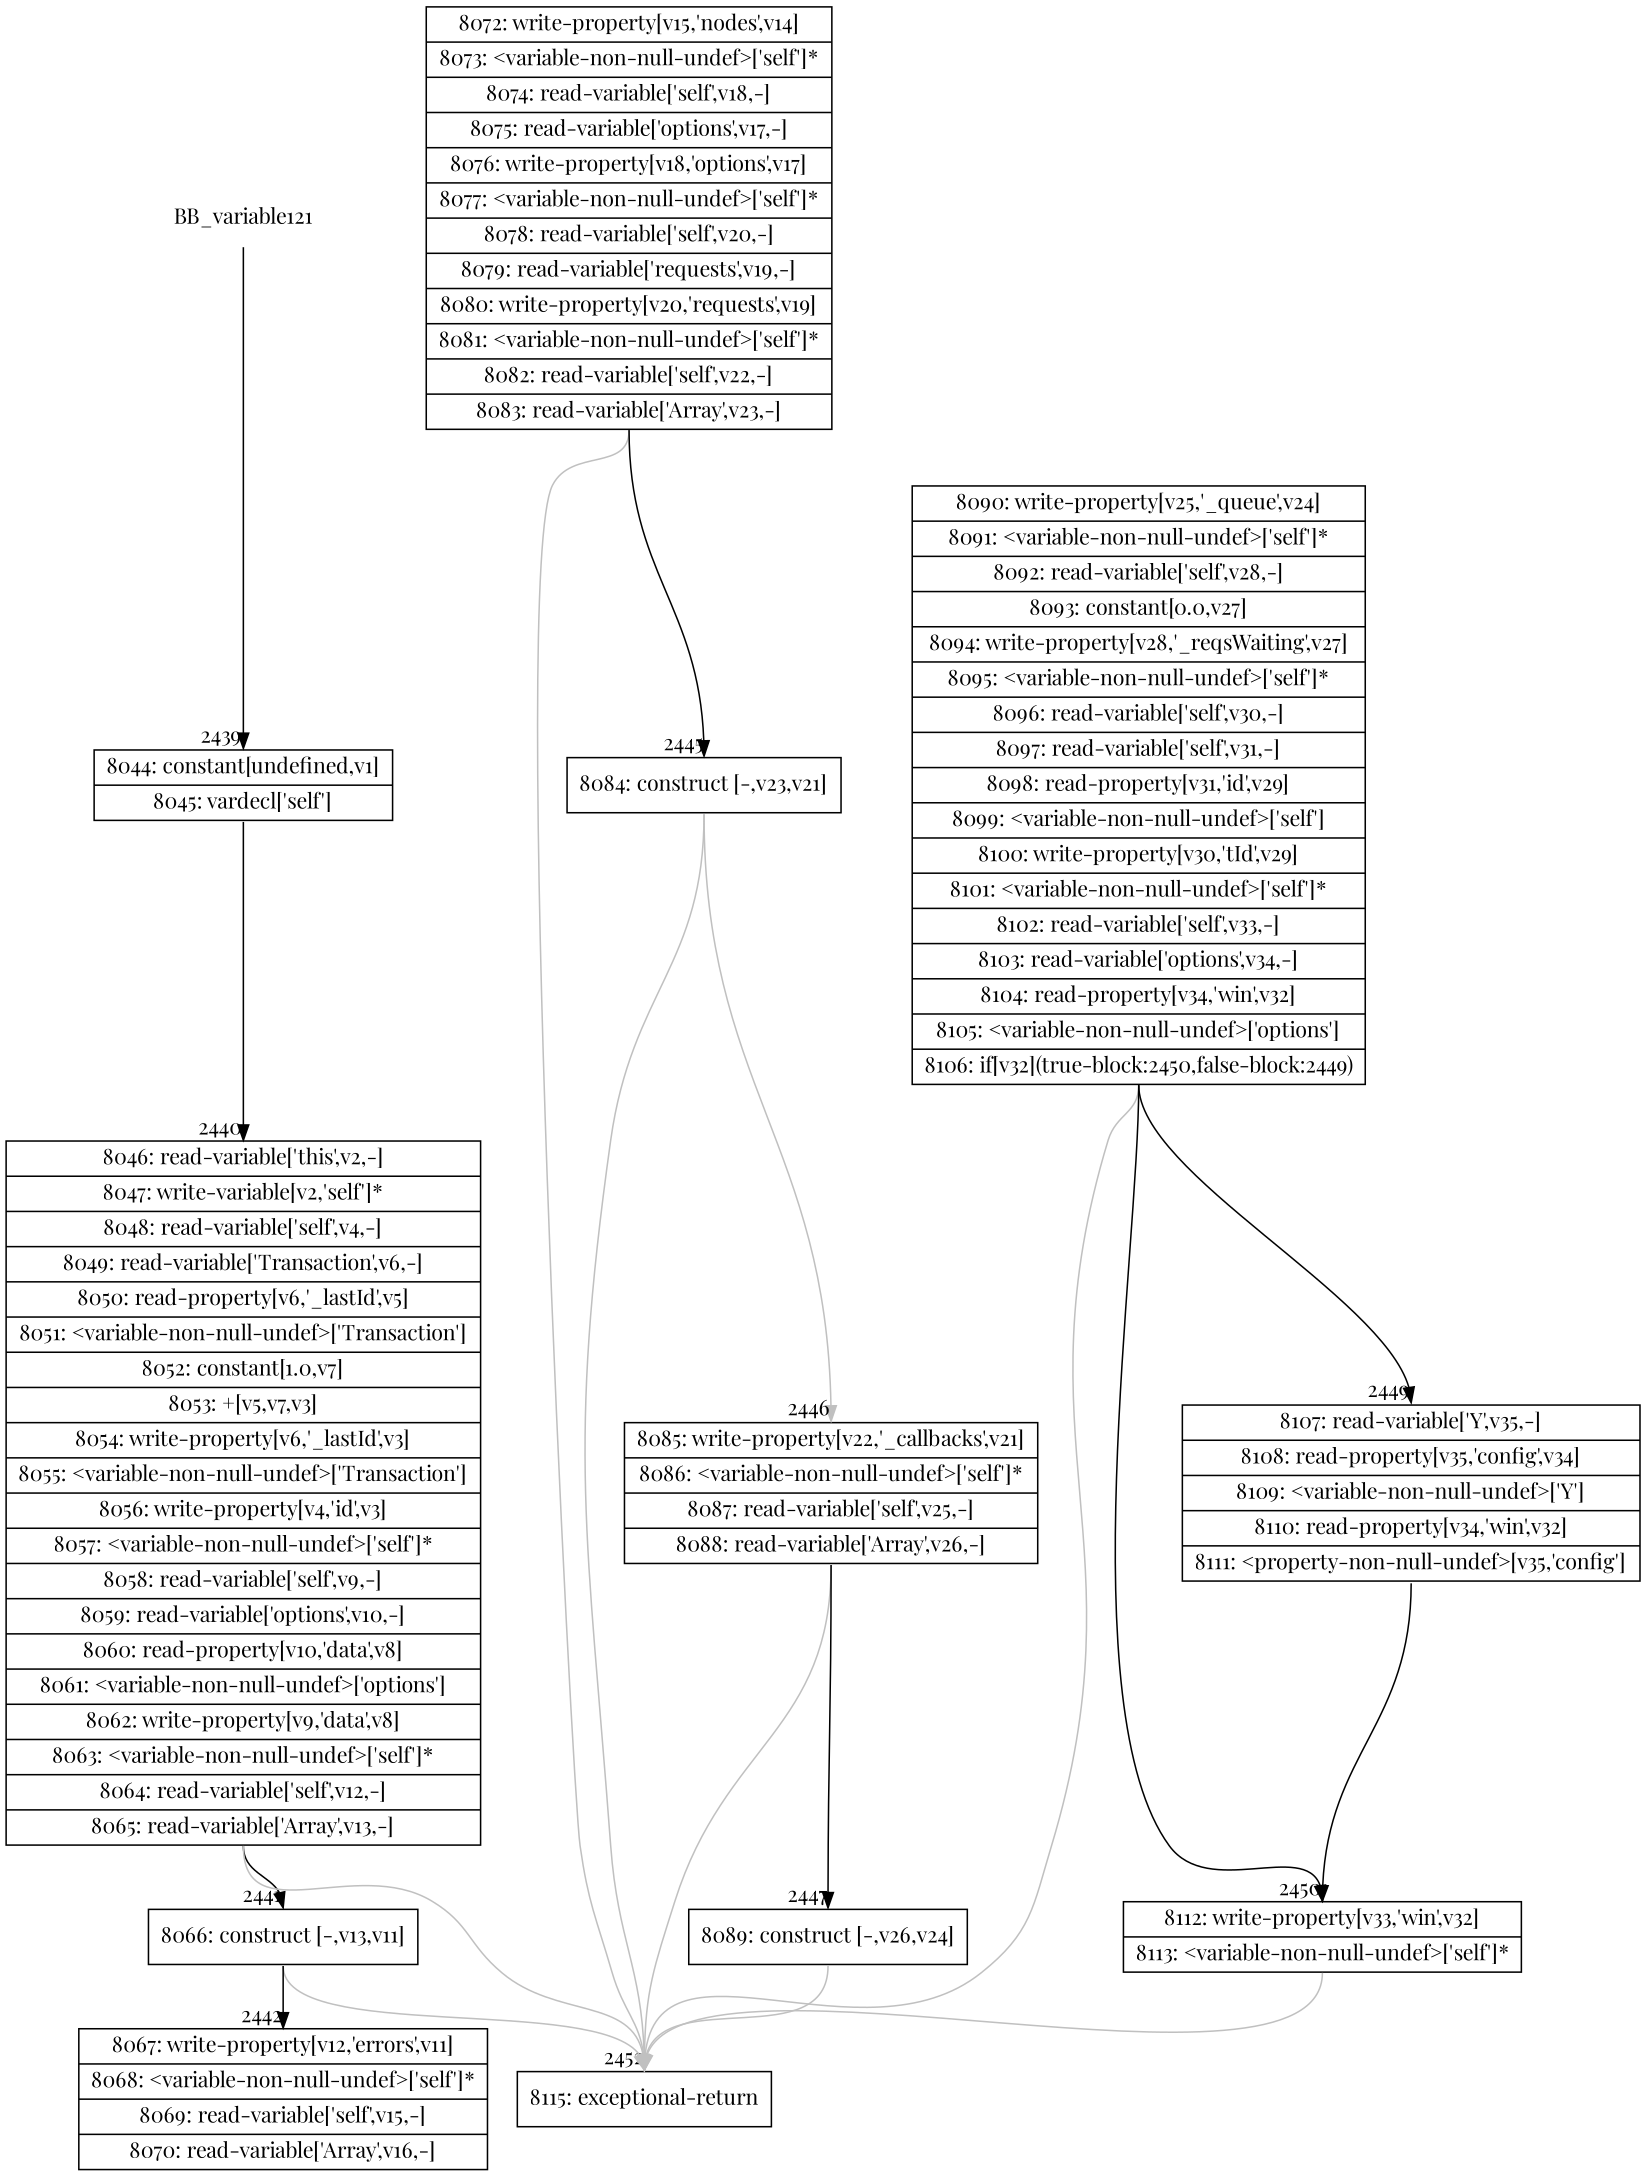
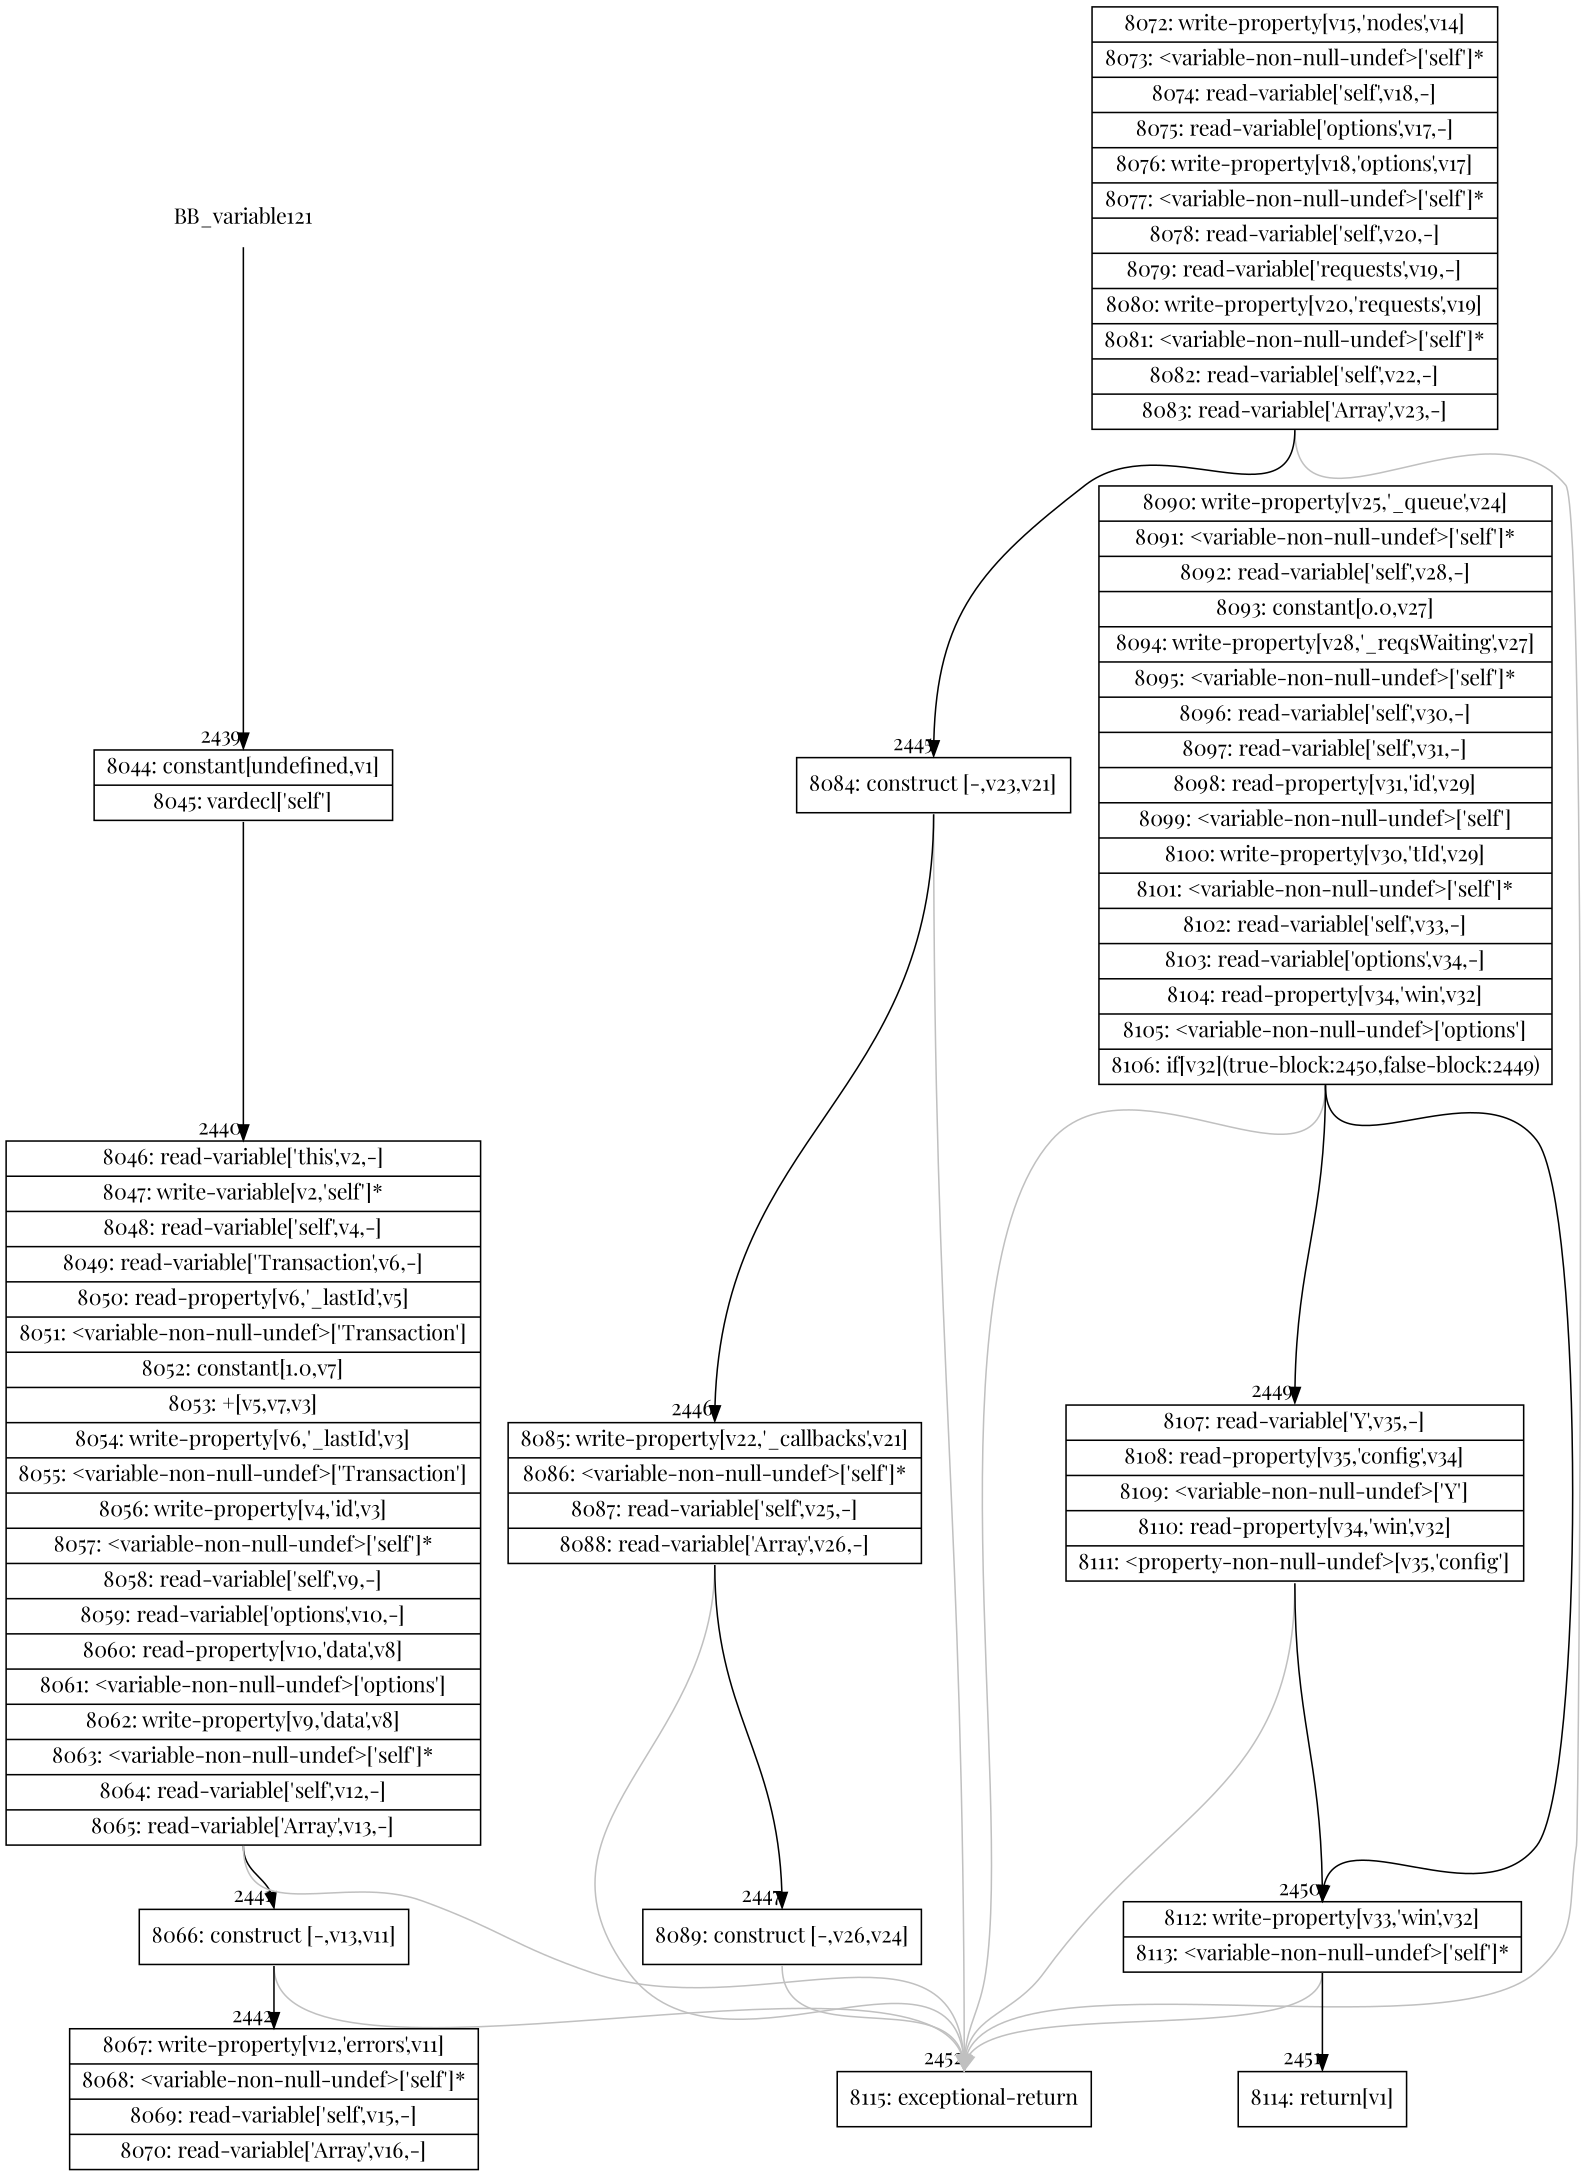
edge "8084: construct [-,v23,v21]" -> "8085: write-property[v22,'_callbacks',v21]": color gray -> black
edge "8107: read-variable['Y',v35,-]" -> "8115: exceptional-return": added
node "8114: return[v1]": added
